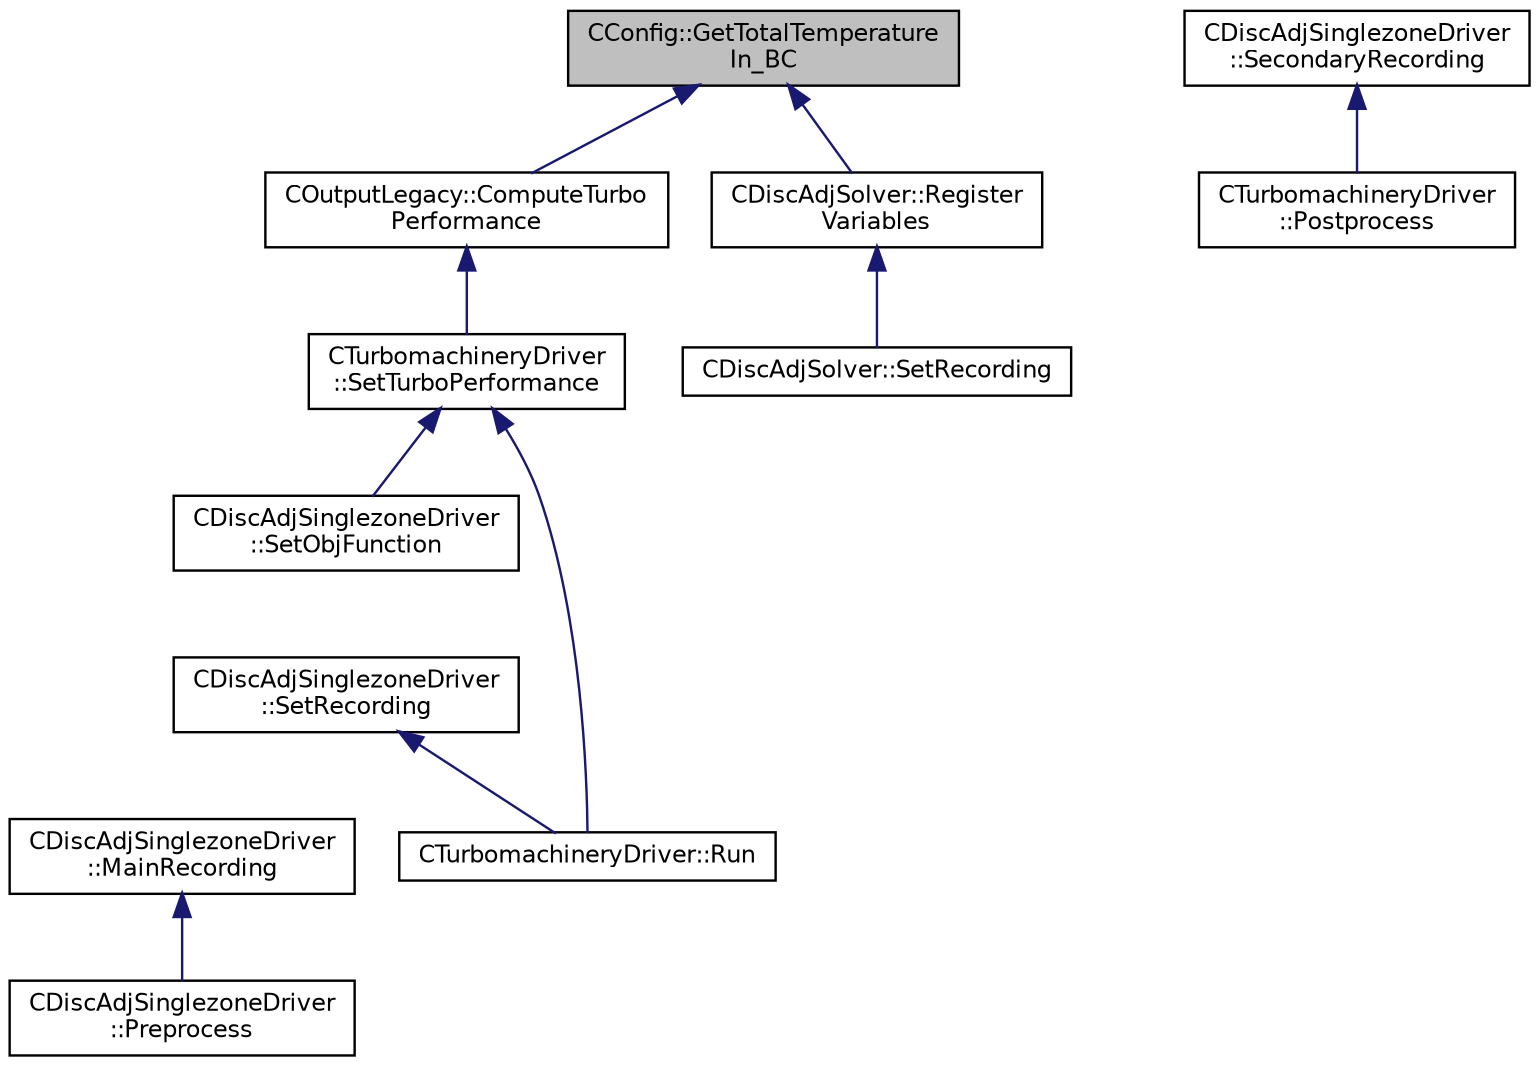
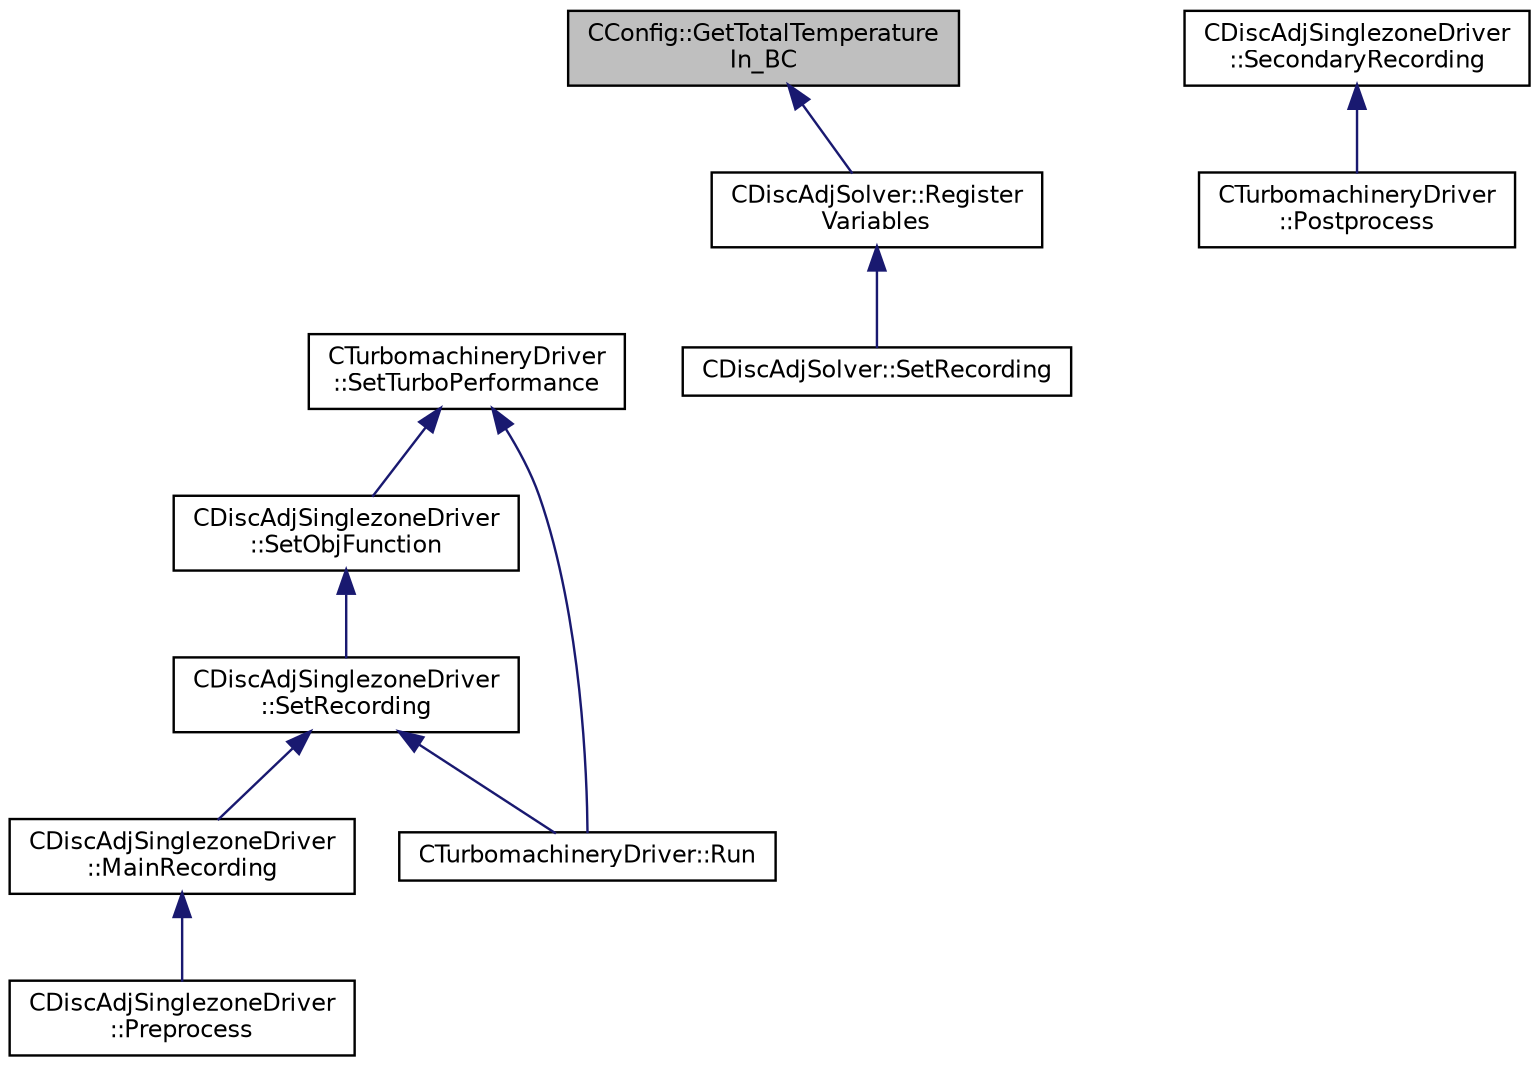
node "COutputLegacy::ComputeTurbo Performance": removed
edge "CDiscAdjSinglezoneDriver ::SetRecording" -> "CDiscAdjSinglezoneDriver ::SetObjFunction": added
edge "CDiscAdjSinglezoneDriver ::MainRecording" -> "CDiscAdjSinglezoneDriver ::SetRecording": added
